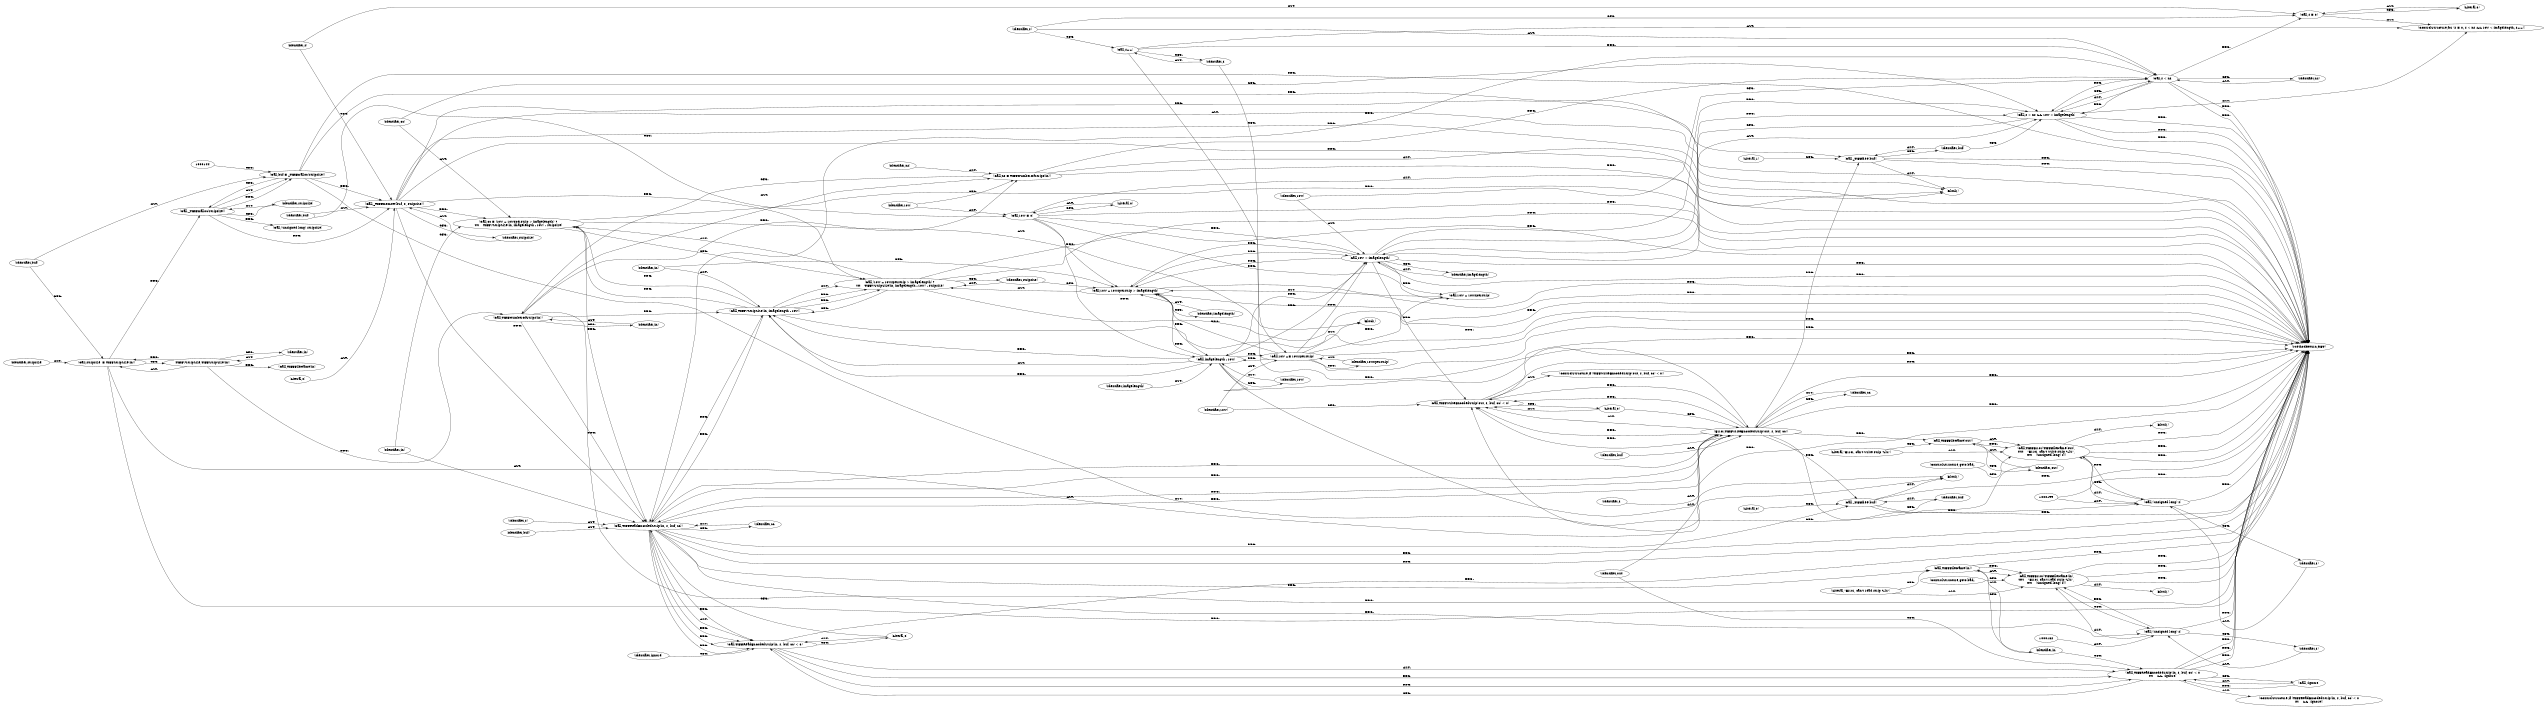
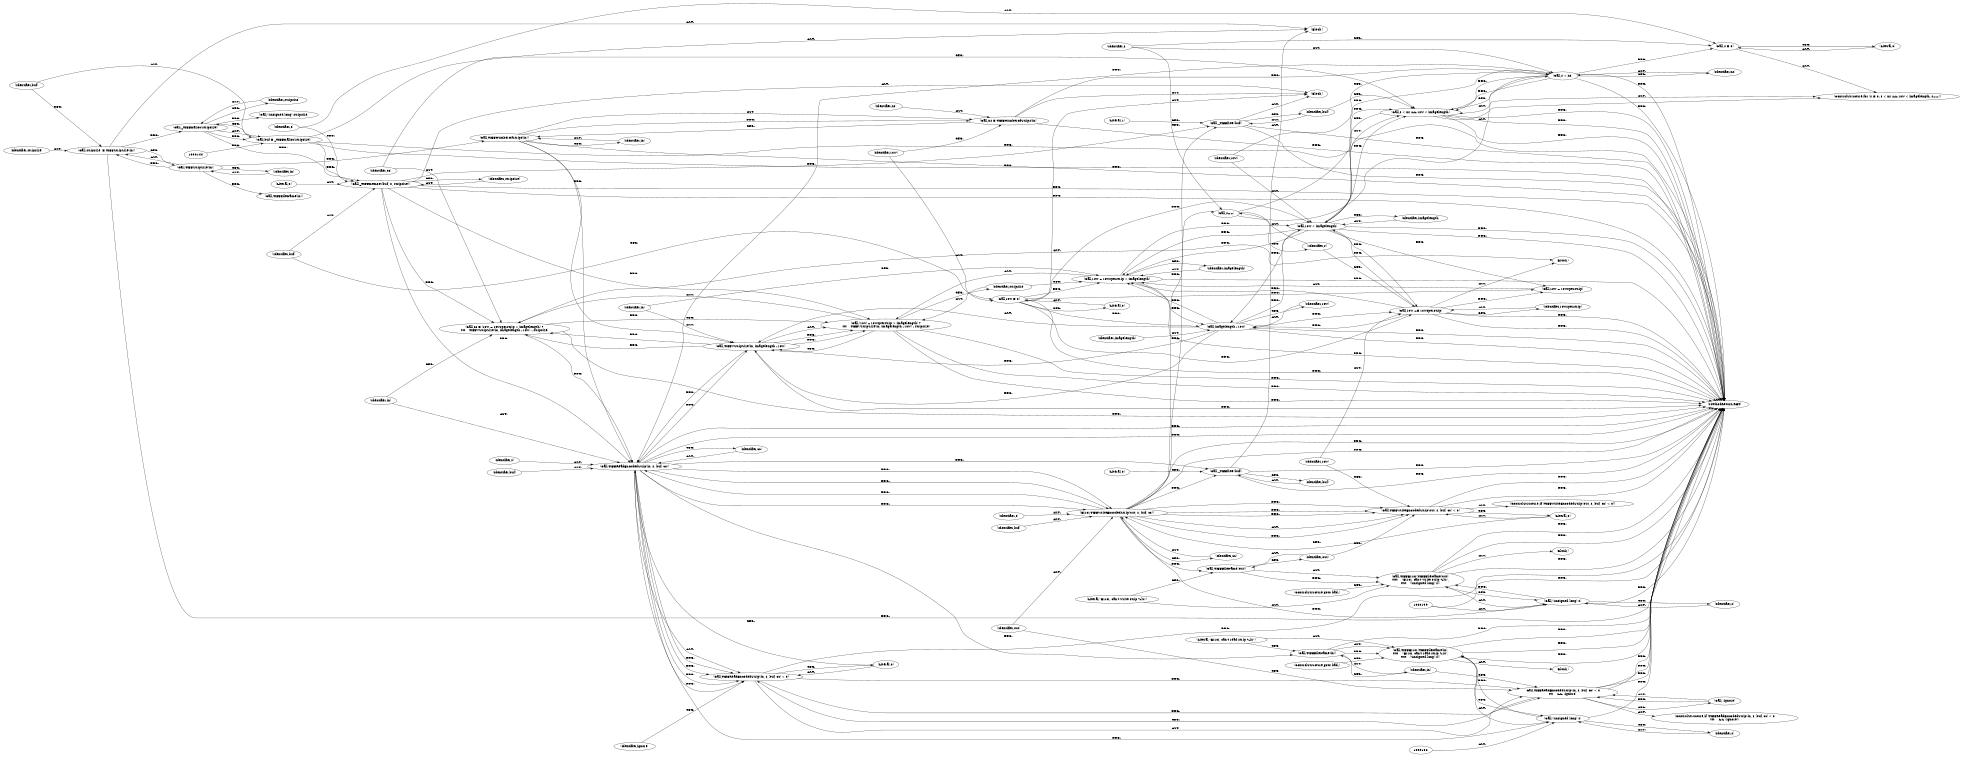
edge "1000144" -> "(Call,buf = _TIFFmalloc(stripsize))": label "CFG: " -> "DDG: "
edge "(Call,row < imagelength)" -> "(Call,TIFFWriteEncodedStrip(out, s, buf, cc) < 0)": now "(Call,row < imagelength)" -> "(Call,row += rowsperstrip)"
edge "(Call,row = 0)" -> "(Call,row += rowsperstrip)": added, label "DDG:"
node "(TIFFVStripSize,TIFFStripSize(in))": label "(TIFFVStripSize,TIFFStripSize(in))" -> "(Call,TIFFStripSize(in))"
edge "(Call,s++)" -> "(Error,TIFFWriteEncodedStrip(out, s, buf, cc))": reversed
